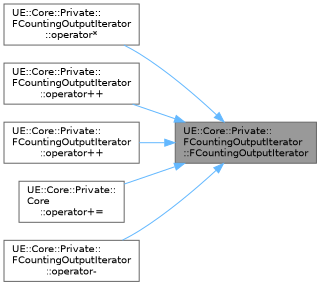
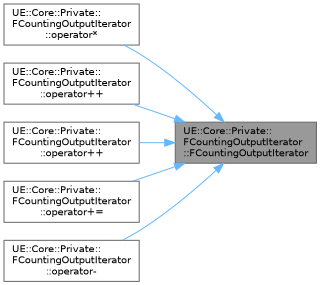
node "UE::Core::Private:: Core ::operator+=": label "UE::Core::Private:: Core ::operator+=" -> "UE::Core::Private:: FCountingOutputIterator ::operator+="
